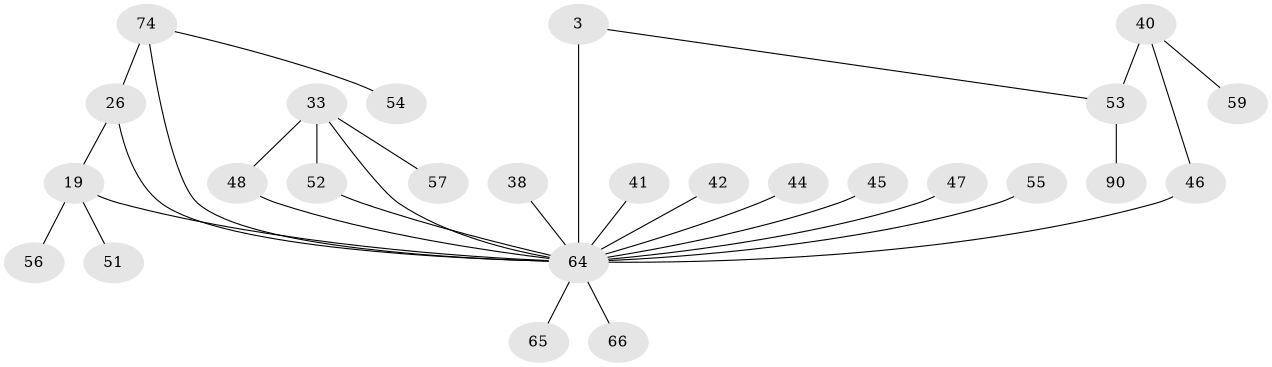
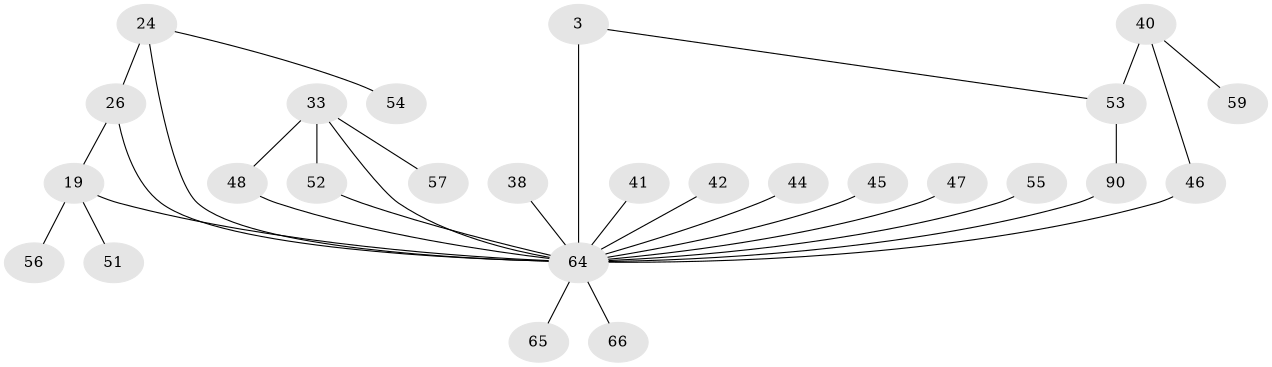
node "74": label "74" -> "24"
edge "90" -- "64": added
